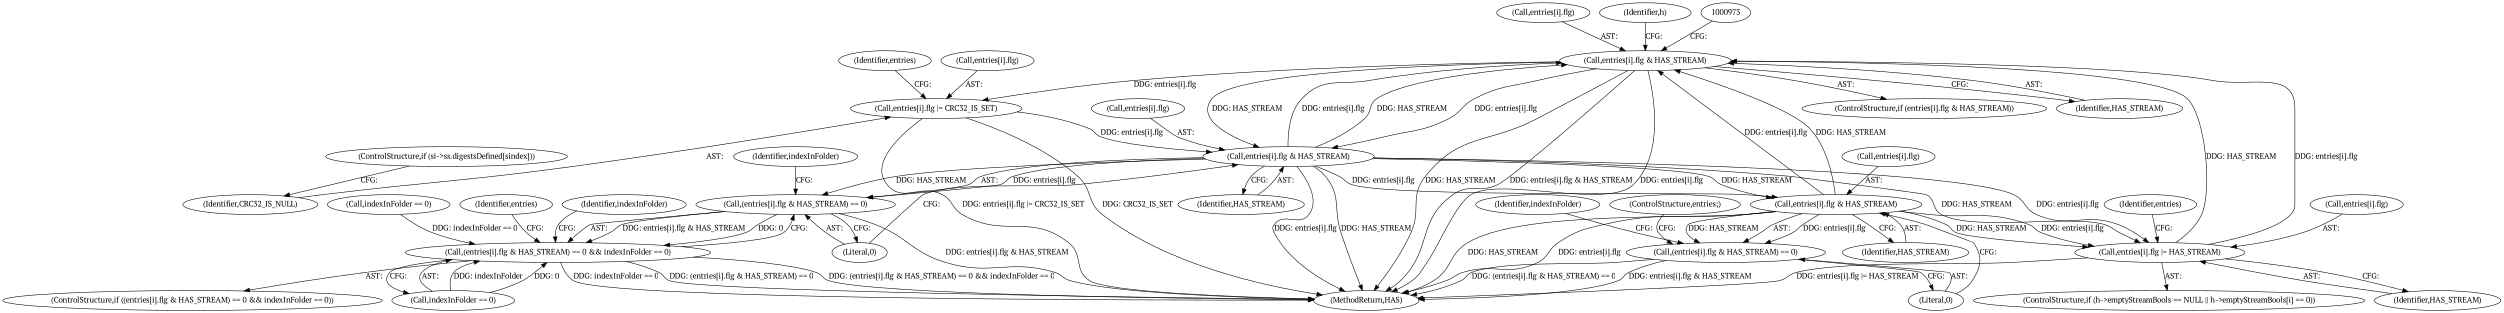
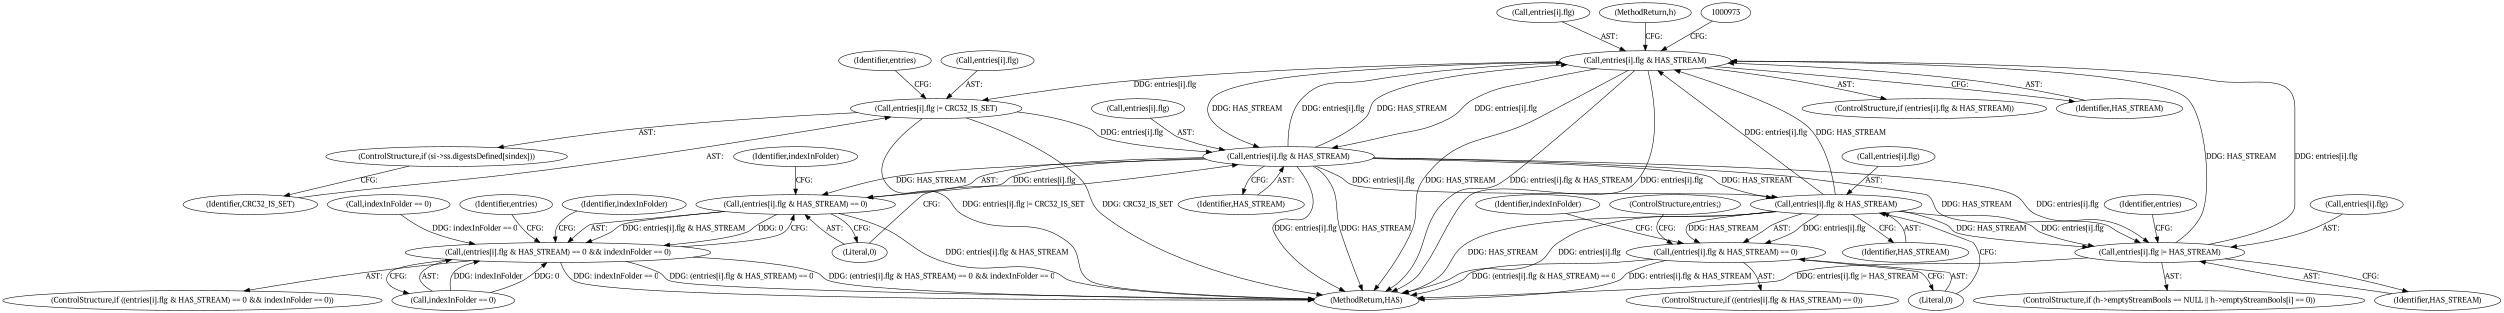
node "(Identifier,h)": label "(Identifier,h)" -> "(MethodReturn,h)"
edge "(Call,entries[i].flg |= CRC32_IS_SET)" -> "(ControlStructure,if (si->ss.digestsDefined[sindex]))": added, label "AST:"
node "(Identifier,CRC32_IS_NULL)": label "(Identifier,CRC32_IS_NULL)" -> "(Identifier,CRC32_IS_SET)"
node "(ControlStructure,if ((entries[i].flg & HAS_STREAM) == 0))": added
